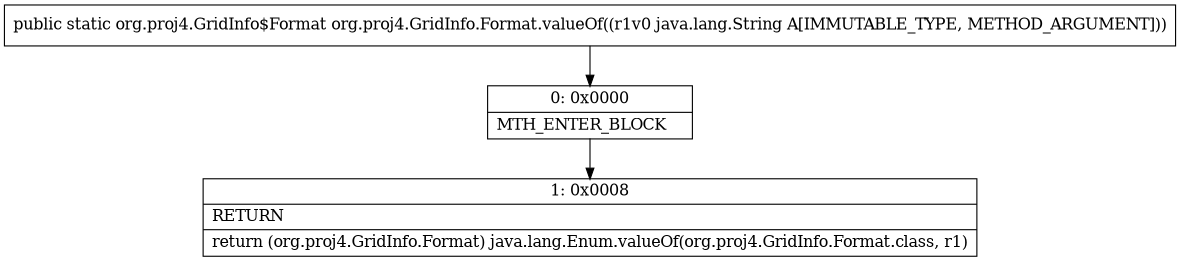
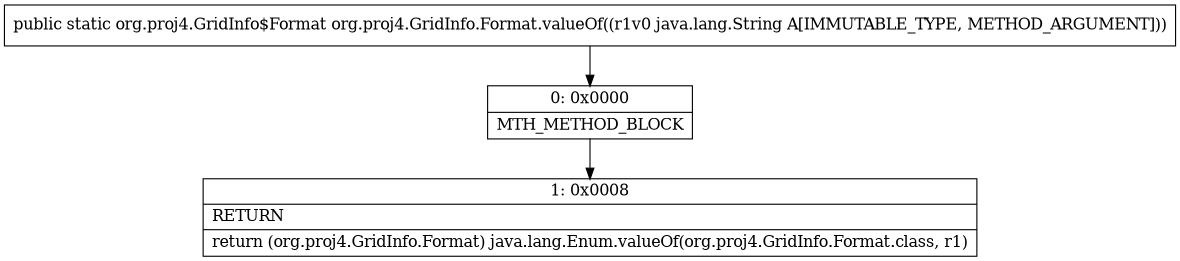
node "0: 0x0000": text "MTH_ENTER_BLOCK" -> "MTH_METHOD_BLOCK"
